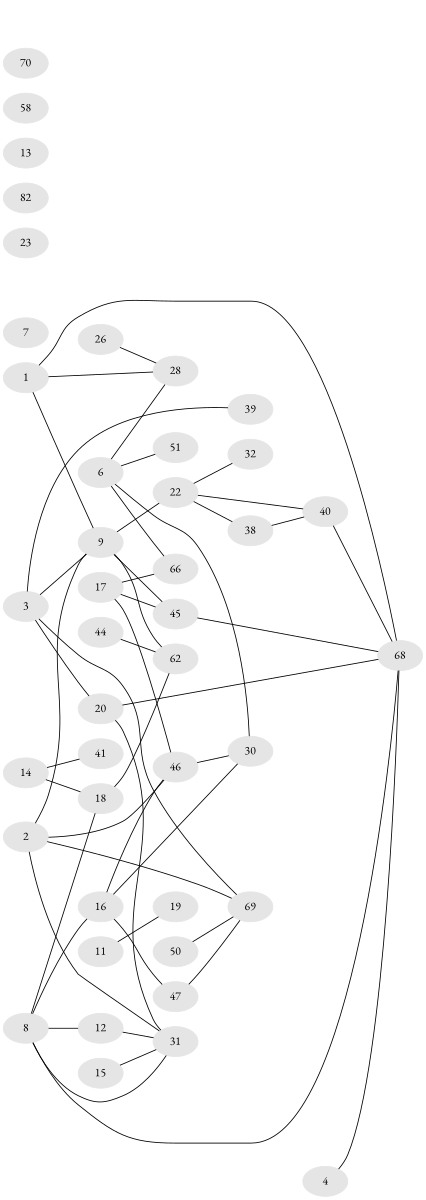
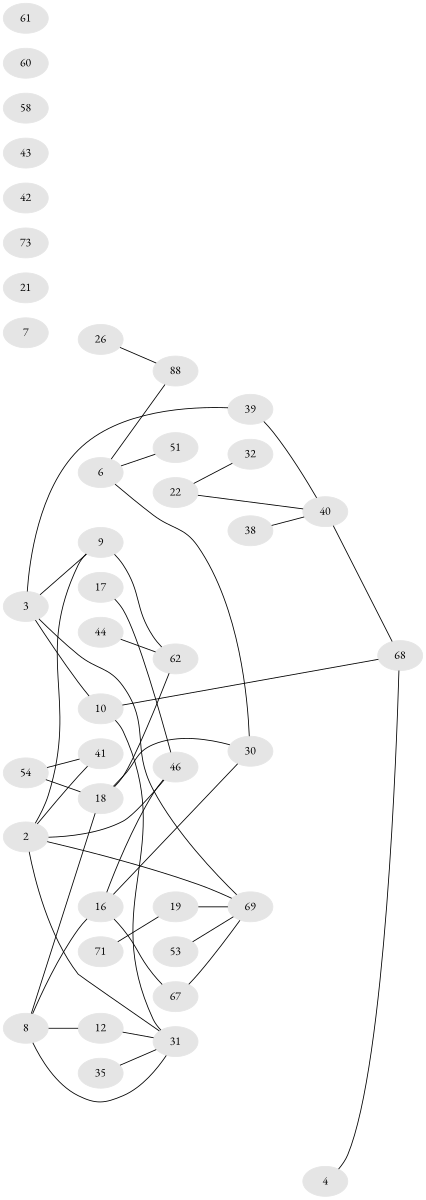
node "61": added
node "70": label "70" -> "60"
node "13": label "13" -> "43"
node "82": label "82" -> "42"
node "23": label "23" -> "73"
node "21": added
node "28": label "28" -> "88"
node "1": removed
edge "39" -- "40": added
edge "22" -- "38": removed
edge "22" -- "9": removed
node "66": removed
node "45": removed
node "20": label "20" -> "10"
edge "30" -- "46": now "30" -- "18"
node "14": label "14" -> "54"
edge "41" -- "2": added
edge "19" -- "69": added
node "11": label "11" -> "71"
node "50": label "50" -> "53"
node "47": label "47" -> "67"
edge "68" -- "8": removed
node "15": label "15" -> "35"
